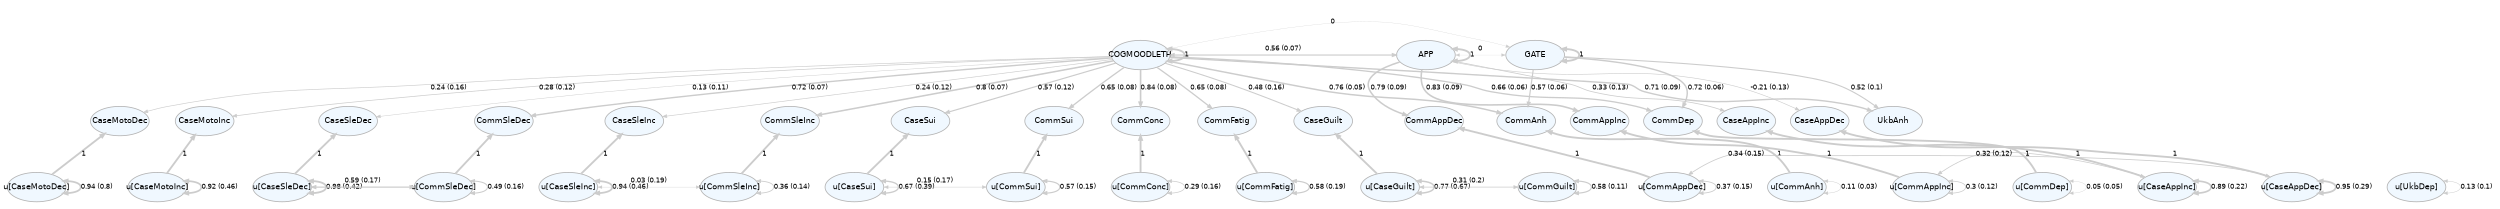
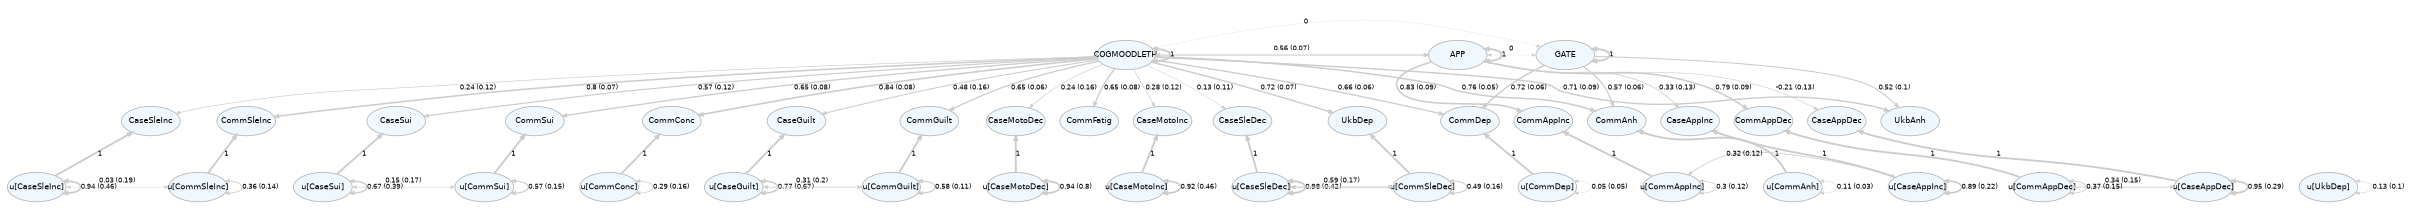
node "CommSleDec": label "CommSleDec" -> "UkbDep"
node "CommGuilt": added
node "u[CommFatig]": removed
